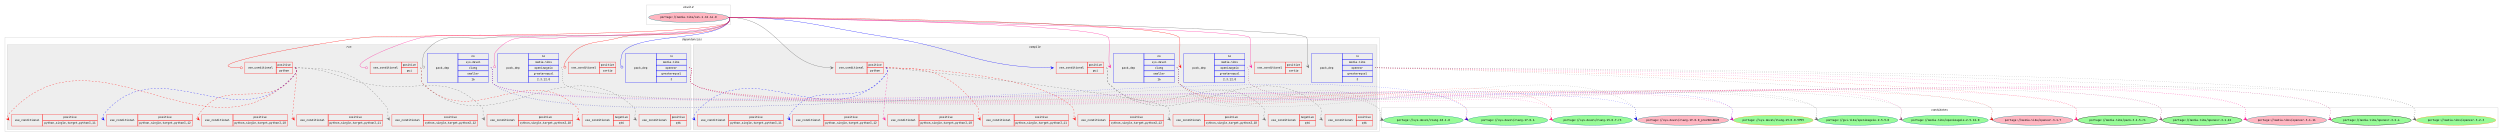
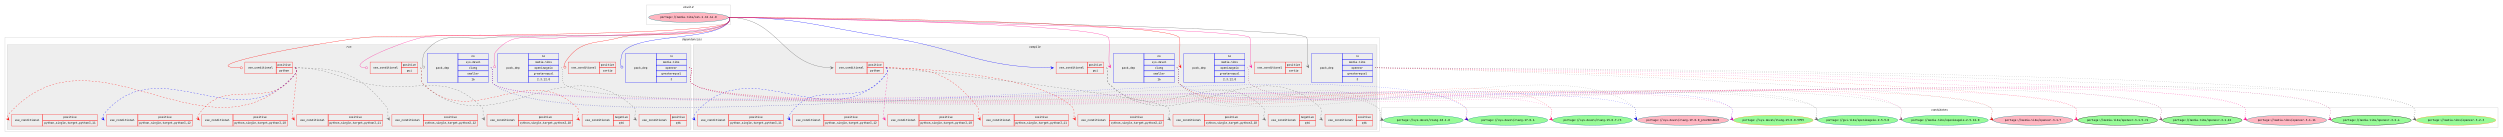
node "portage://media-libs/pack-3.1.5-r1": label "portage://media-libs/pack-3.1.5-r1" -> "portage://media-libs/openexr-3.1.5-r1"
